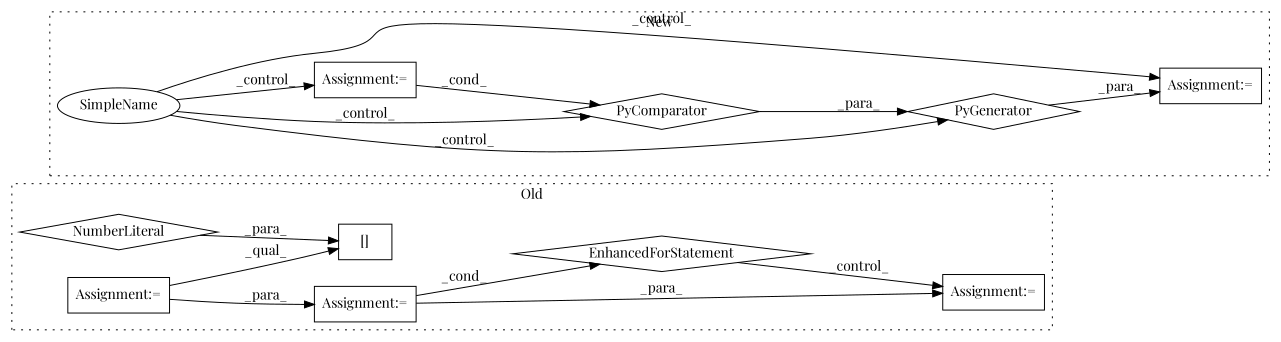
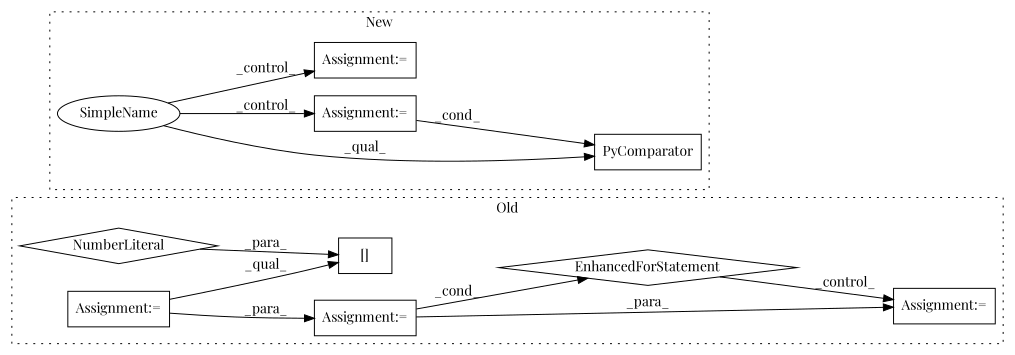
node "PyComparator": shape diamond -> box
node "PyGenerator": removed
edge "SimpleName" -> "PyComparator": label "_control_" -> "_qual_"
